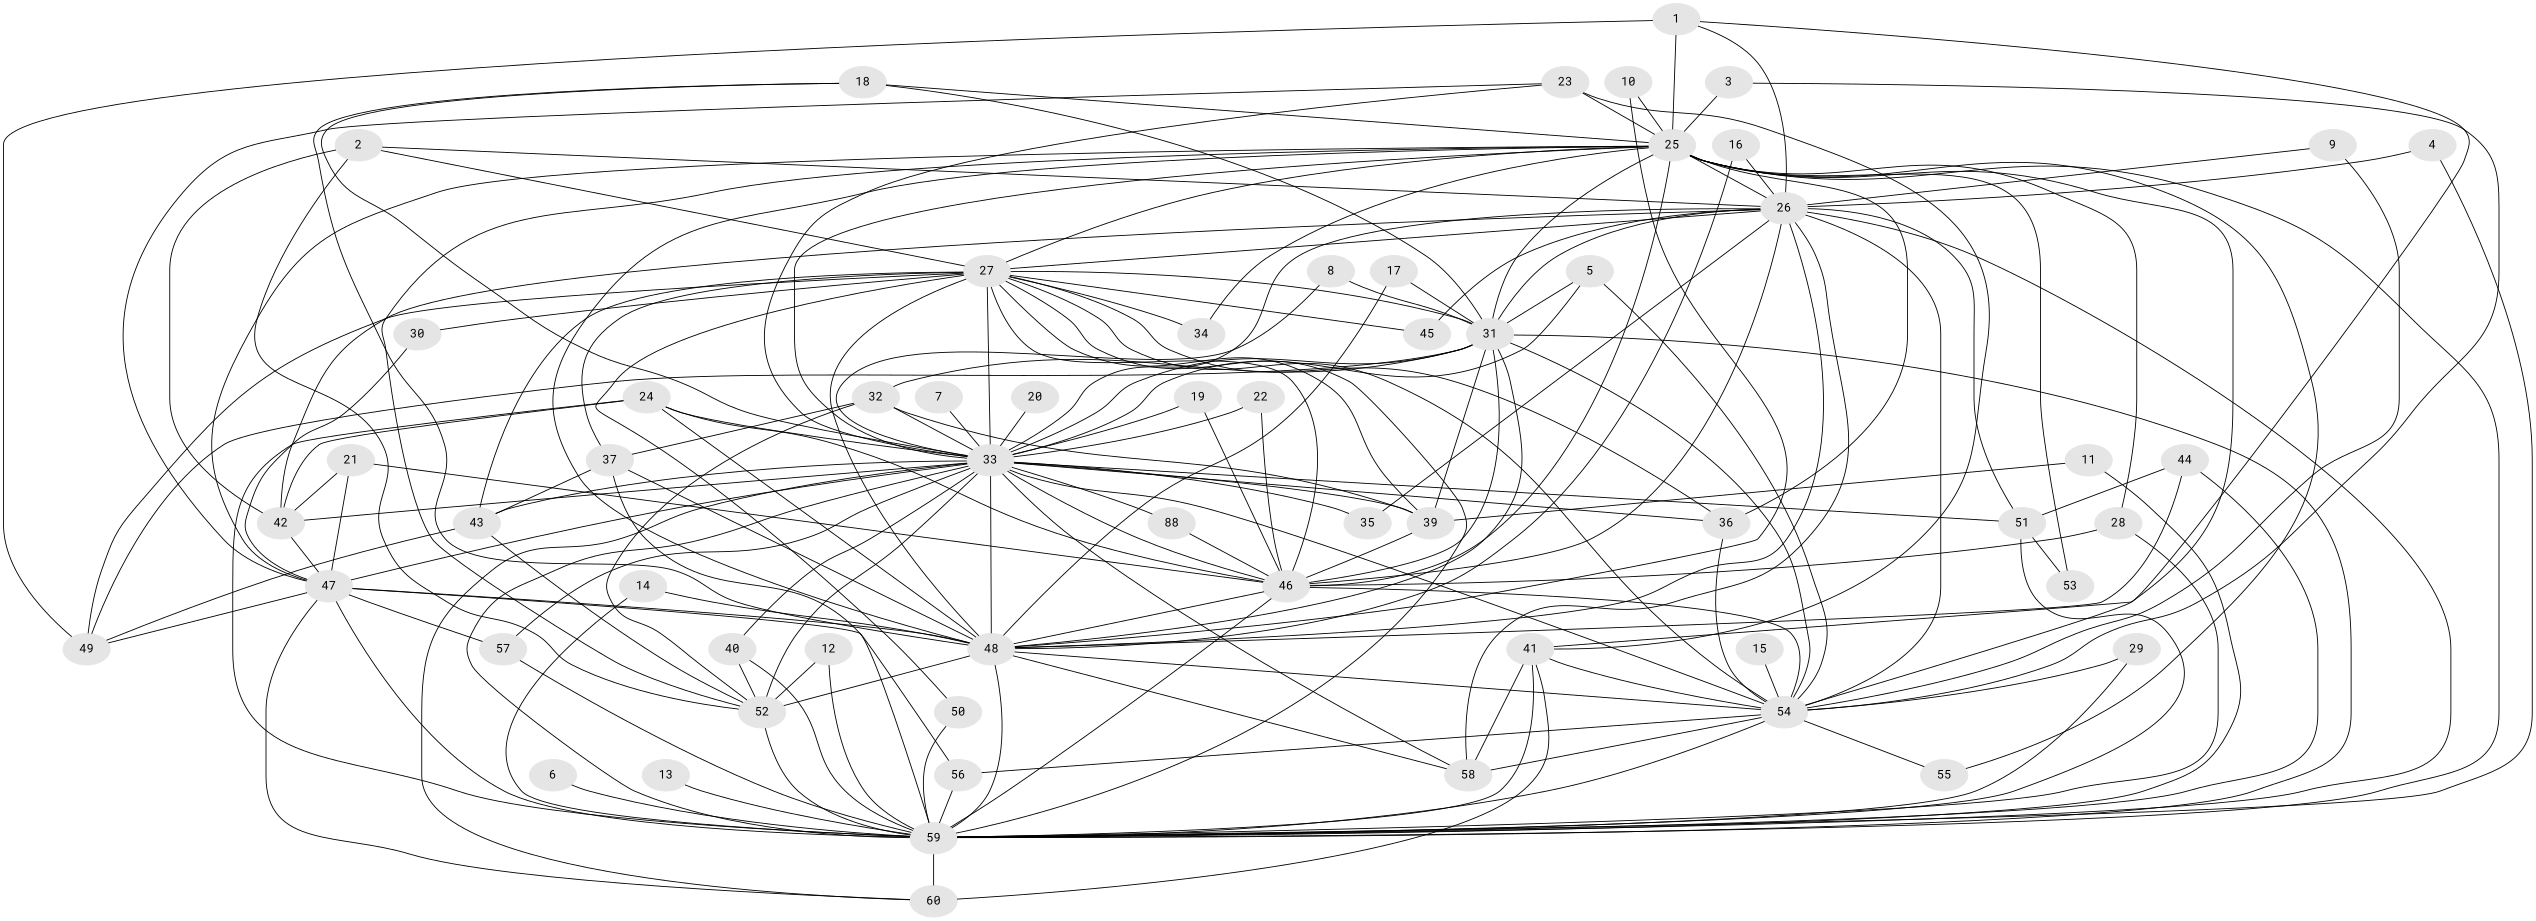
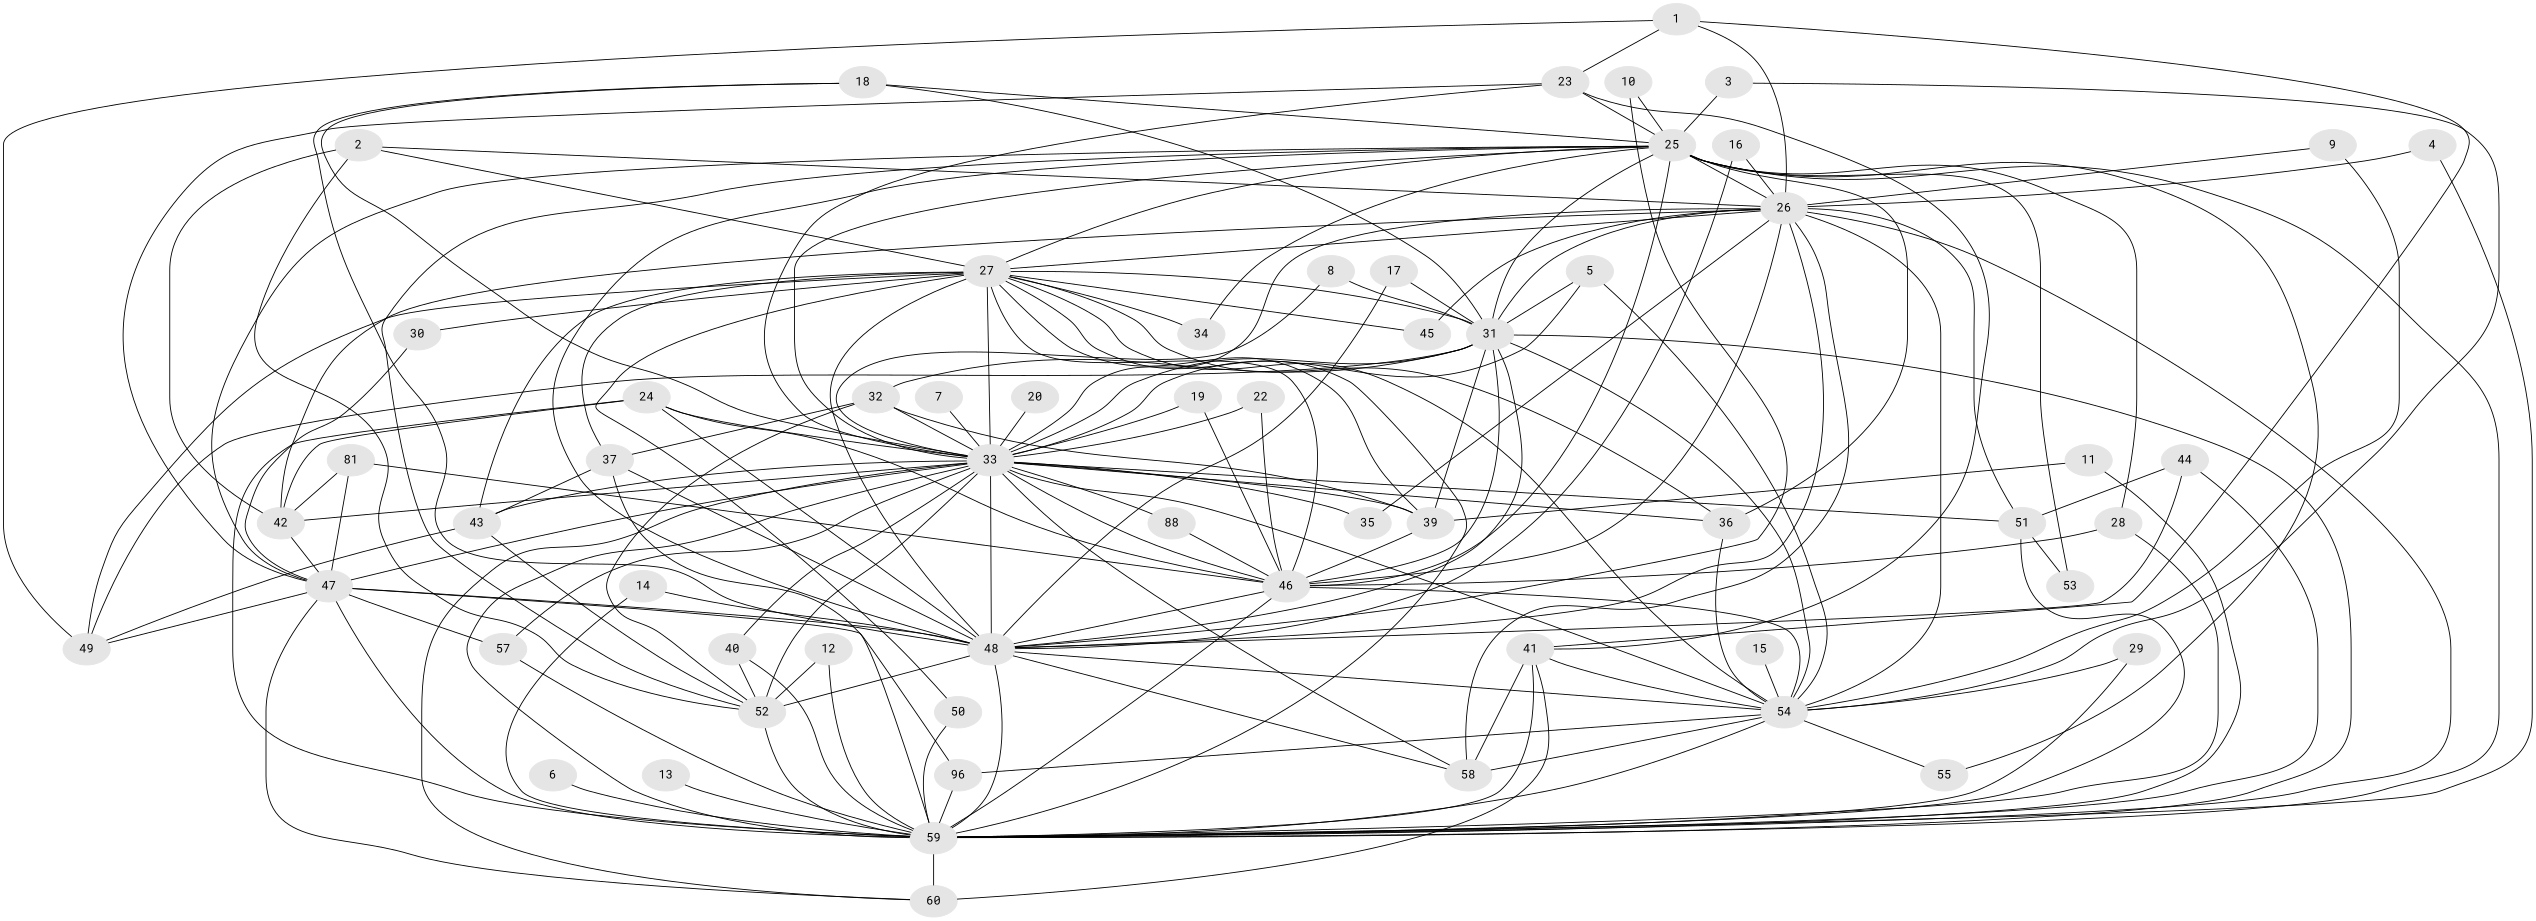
edge "1" -- "25": now "1" -- "23"
edge "25" -- "54": removed
node "21": label "21" -> "81"
node "56": label "56" -> "96"
